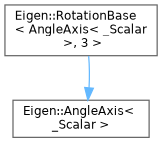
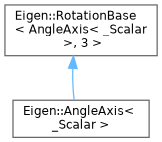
edge "Eigen::RotationBase < AngleAxis< _Scalar >, 3 >" -> "Eigen::AngleAxis< _Scalar >": reversed
